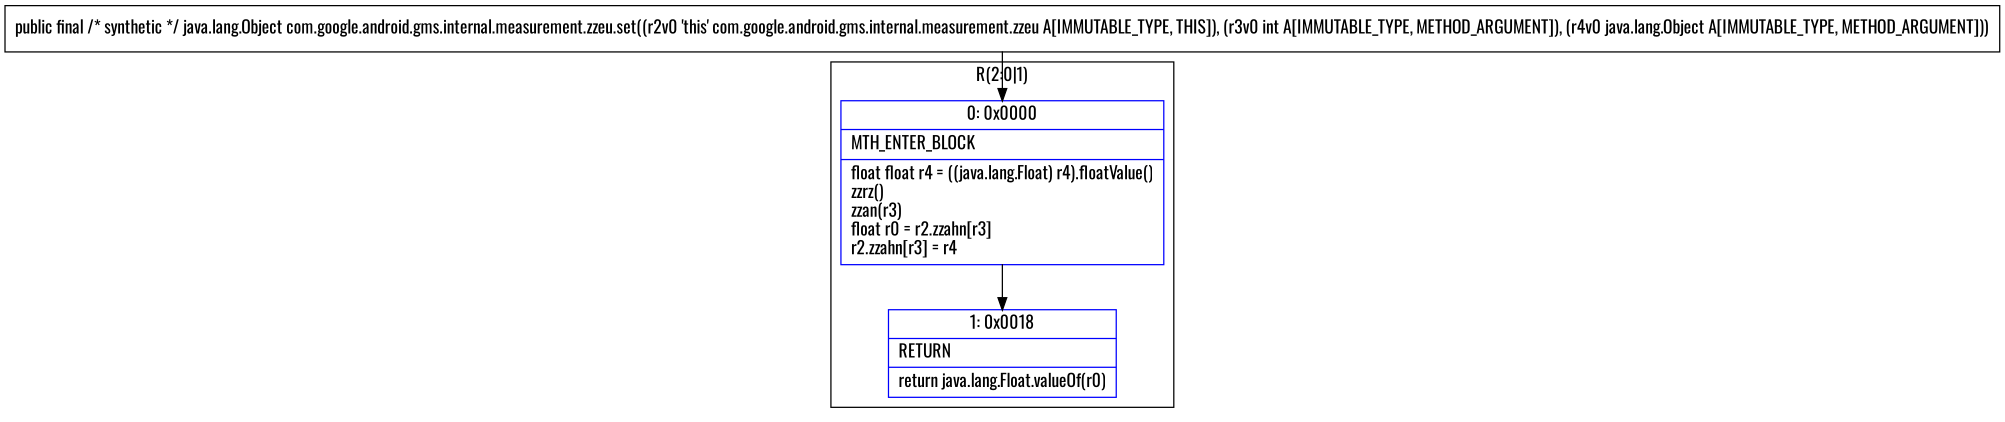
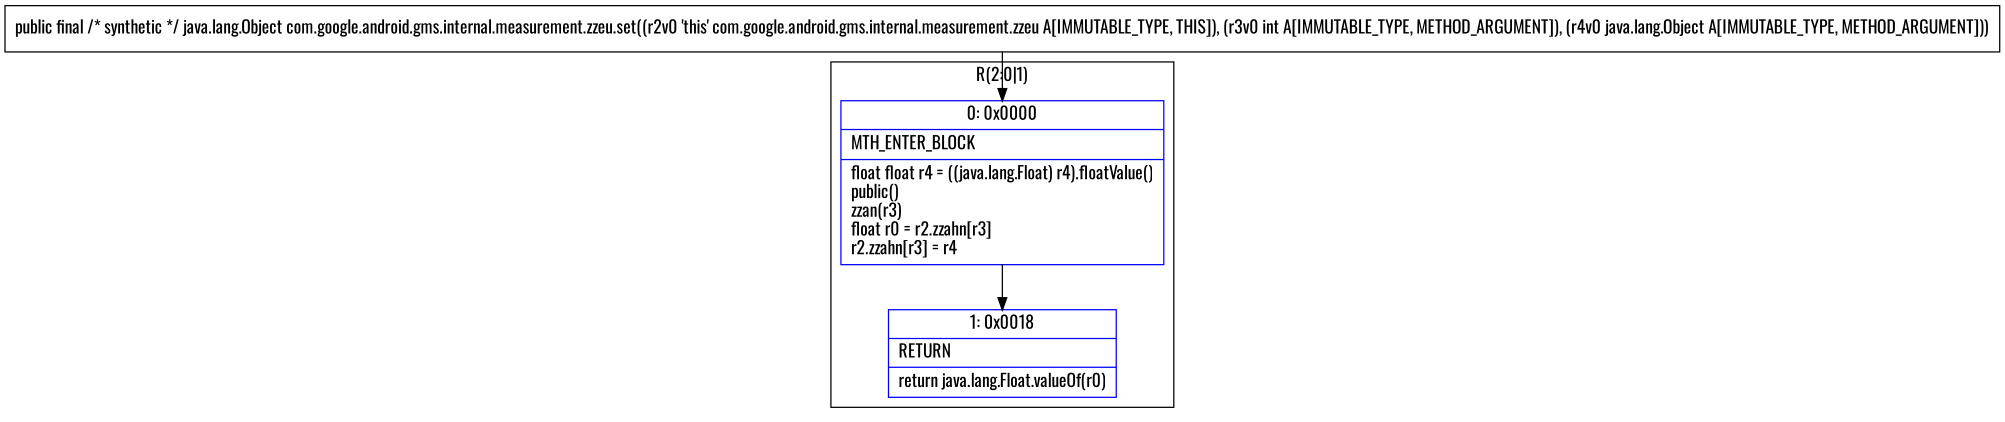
node "0: 0x0000": text "zzrz()" -> "public()"
